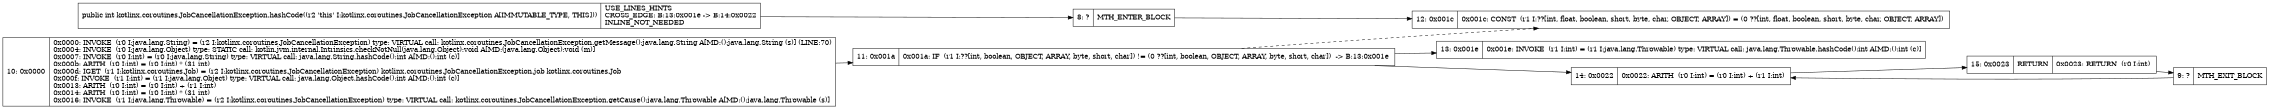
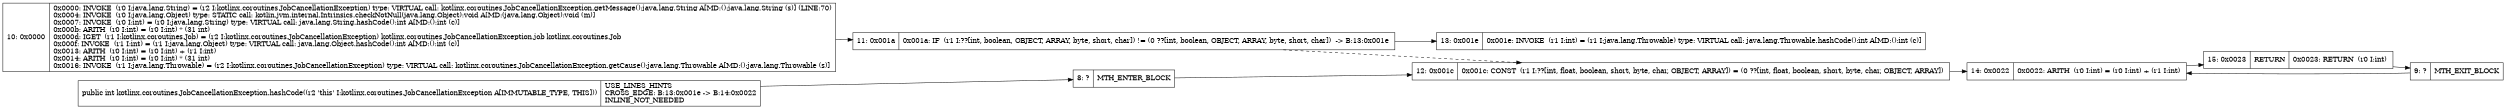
edge "11: 0x001a" -> "14: 0x0022": now "12: 0x001c" -> "14: 0x0022"
